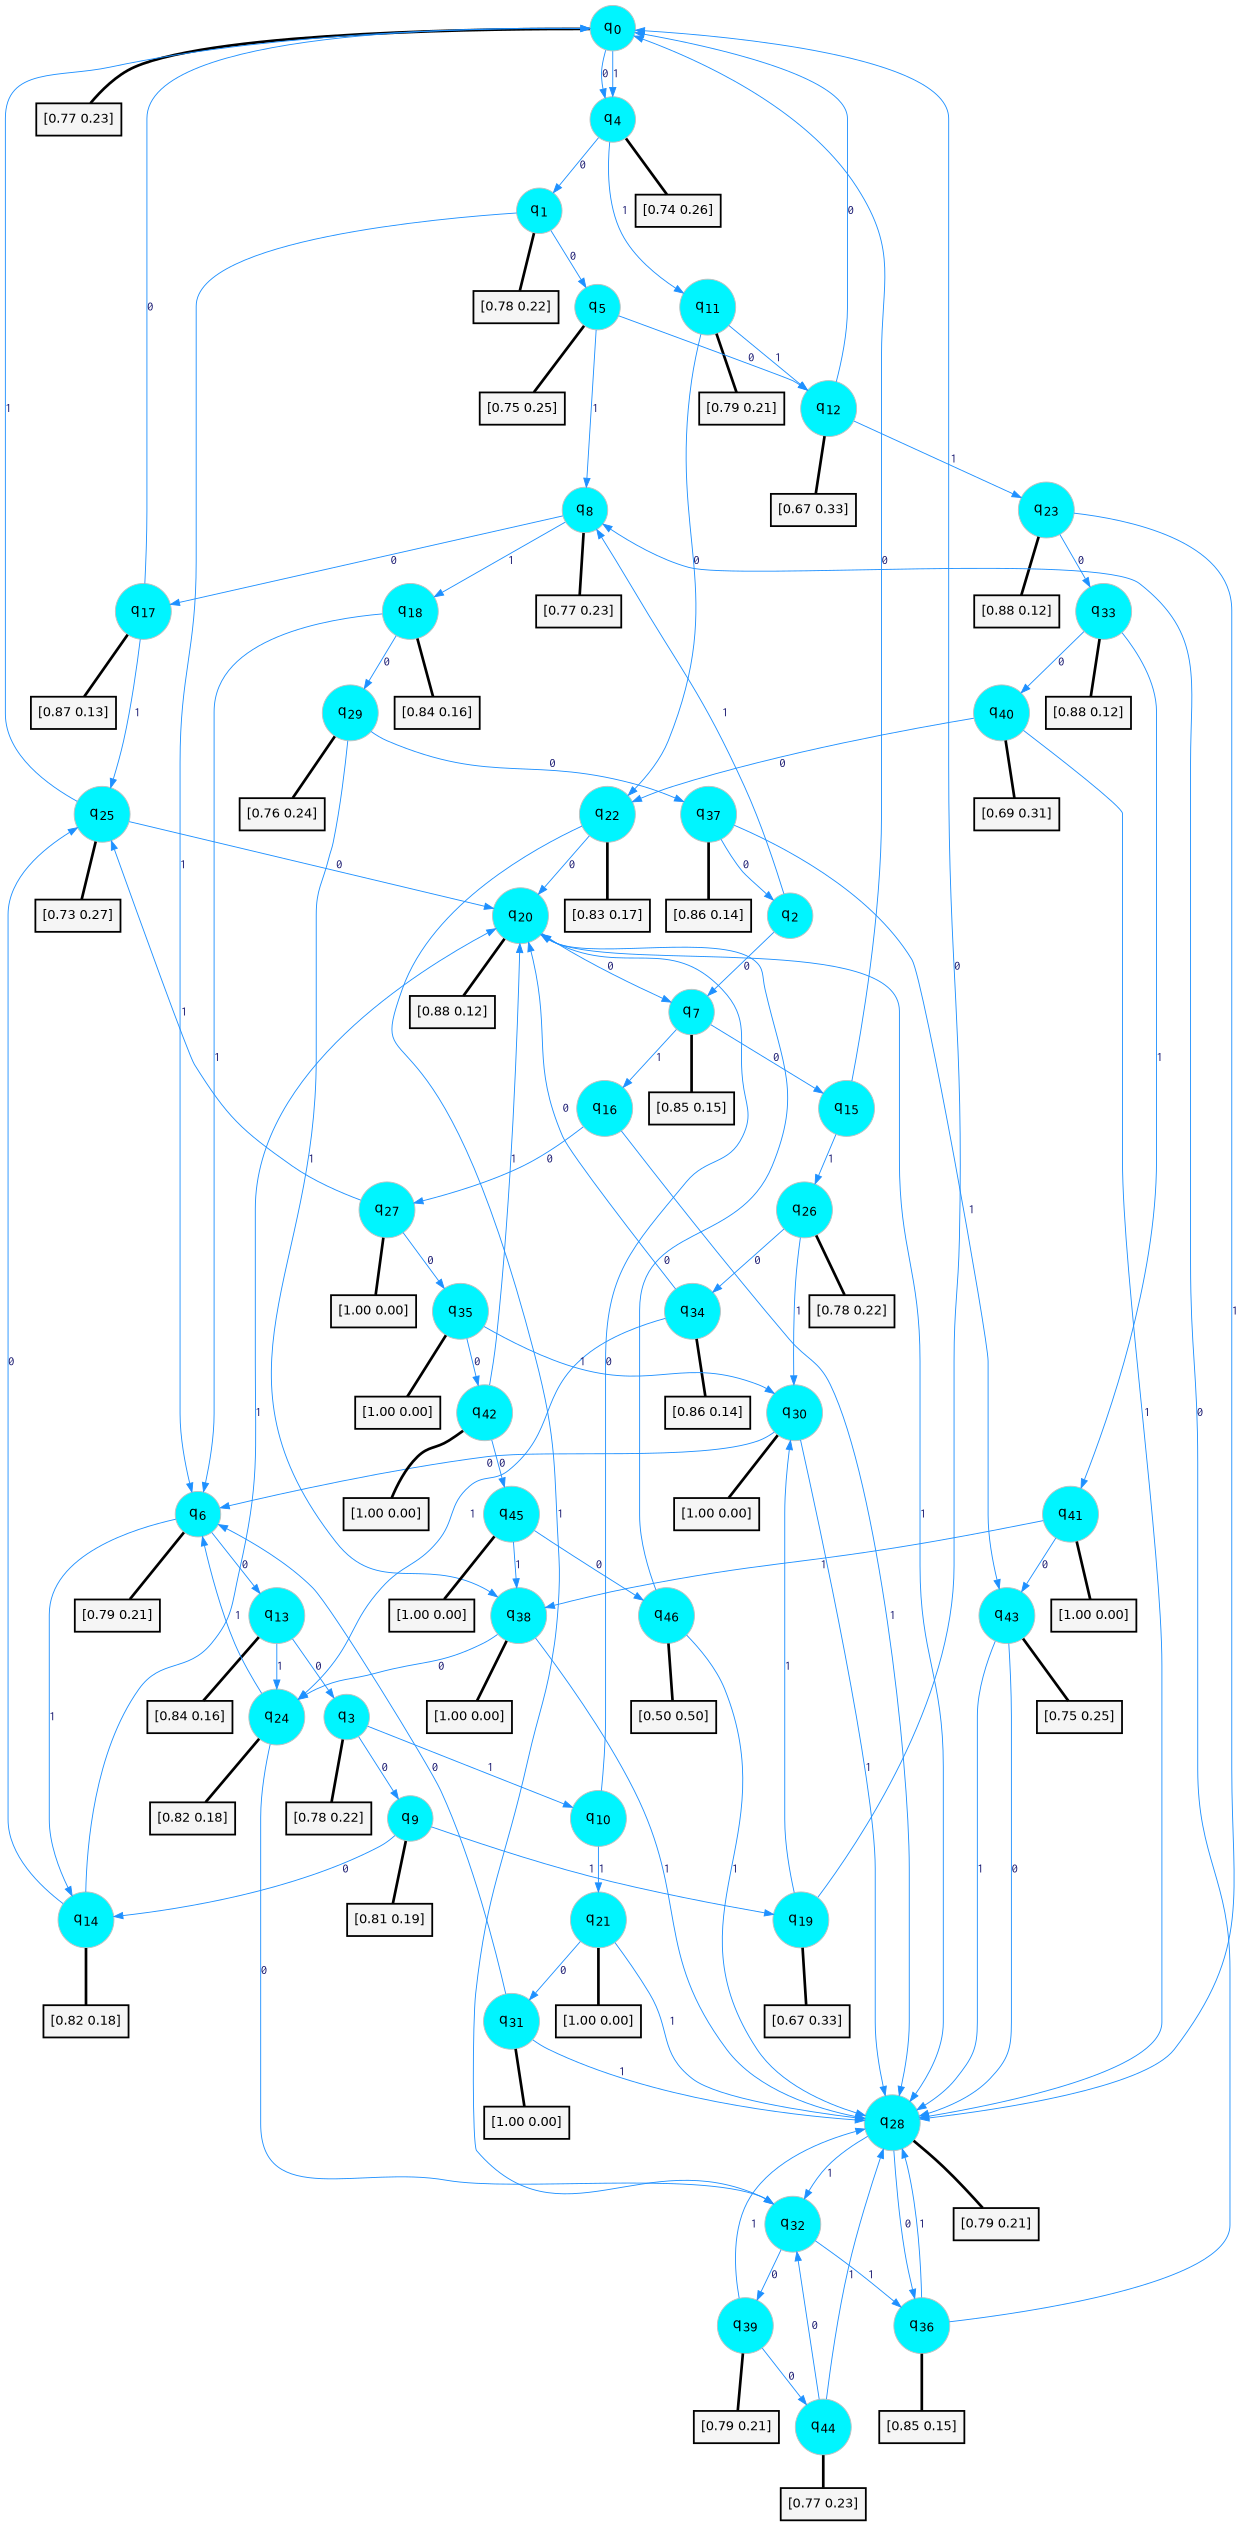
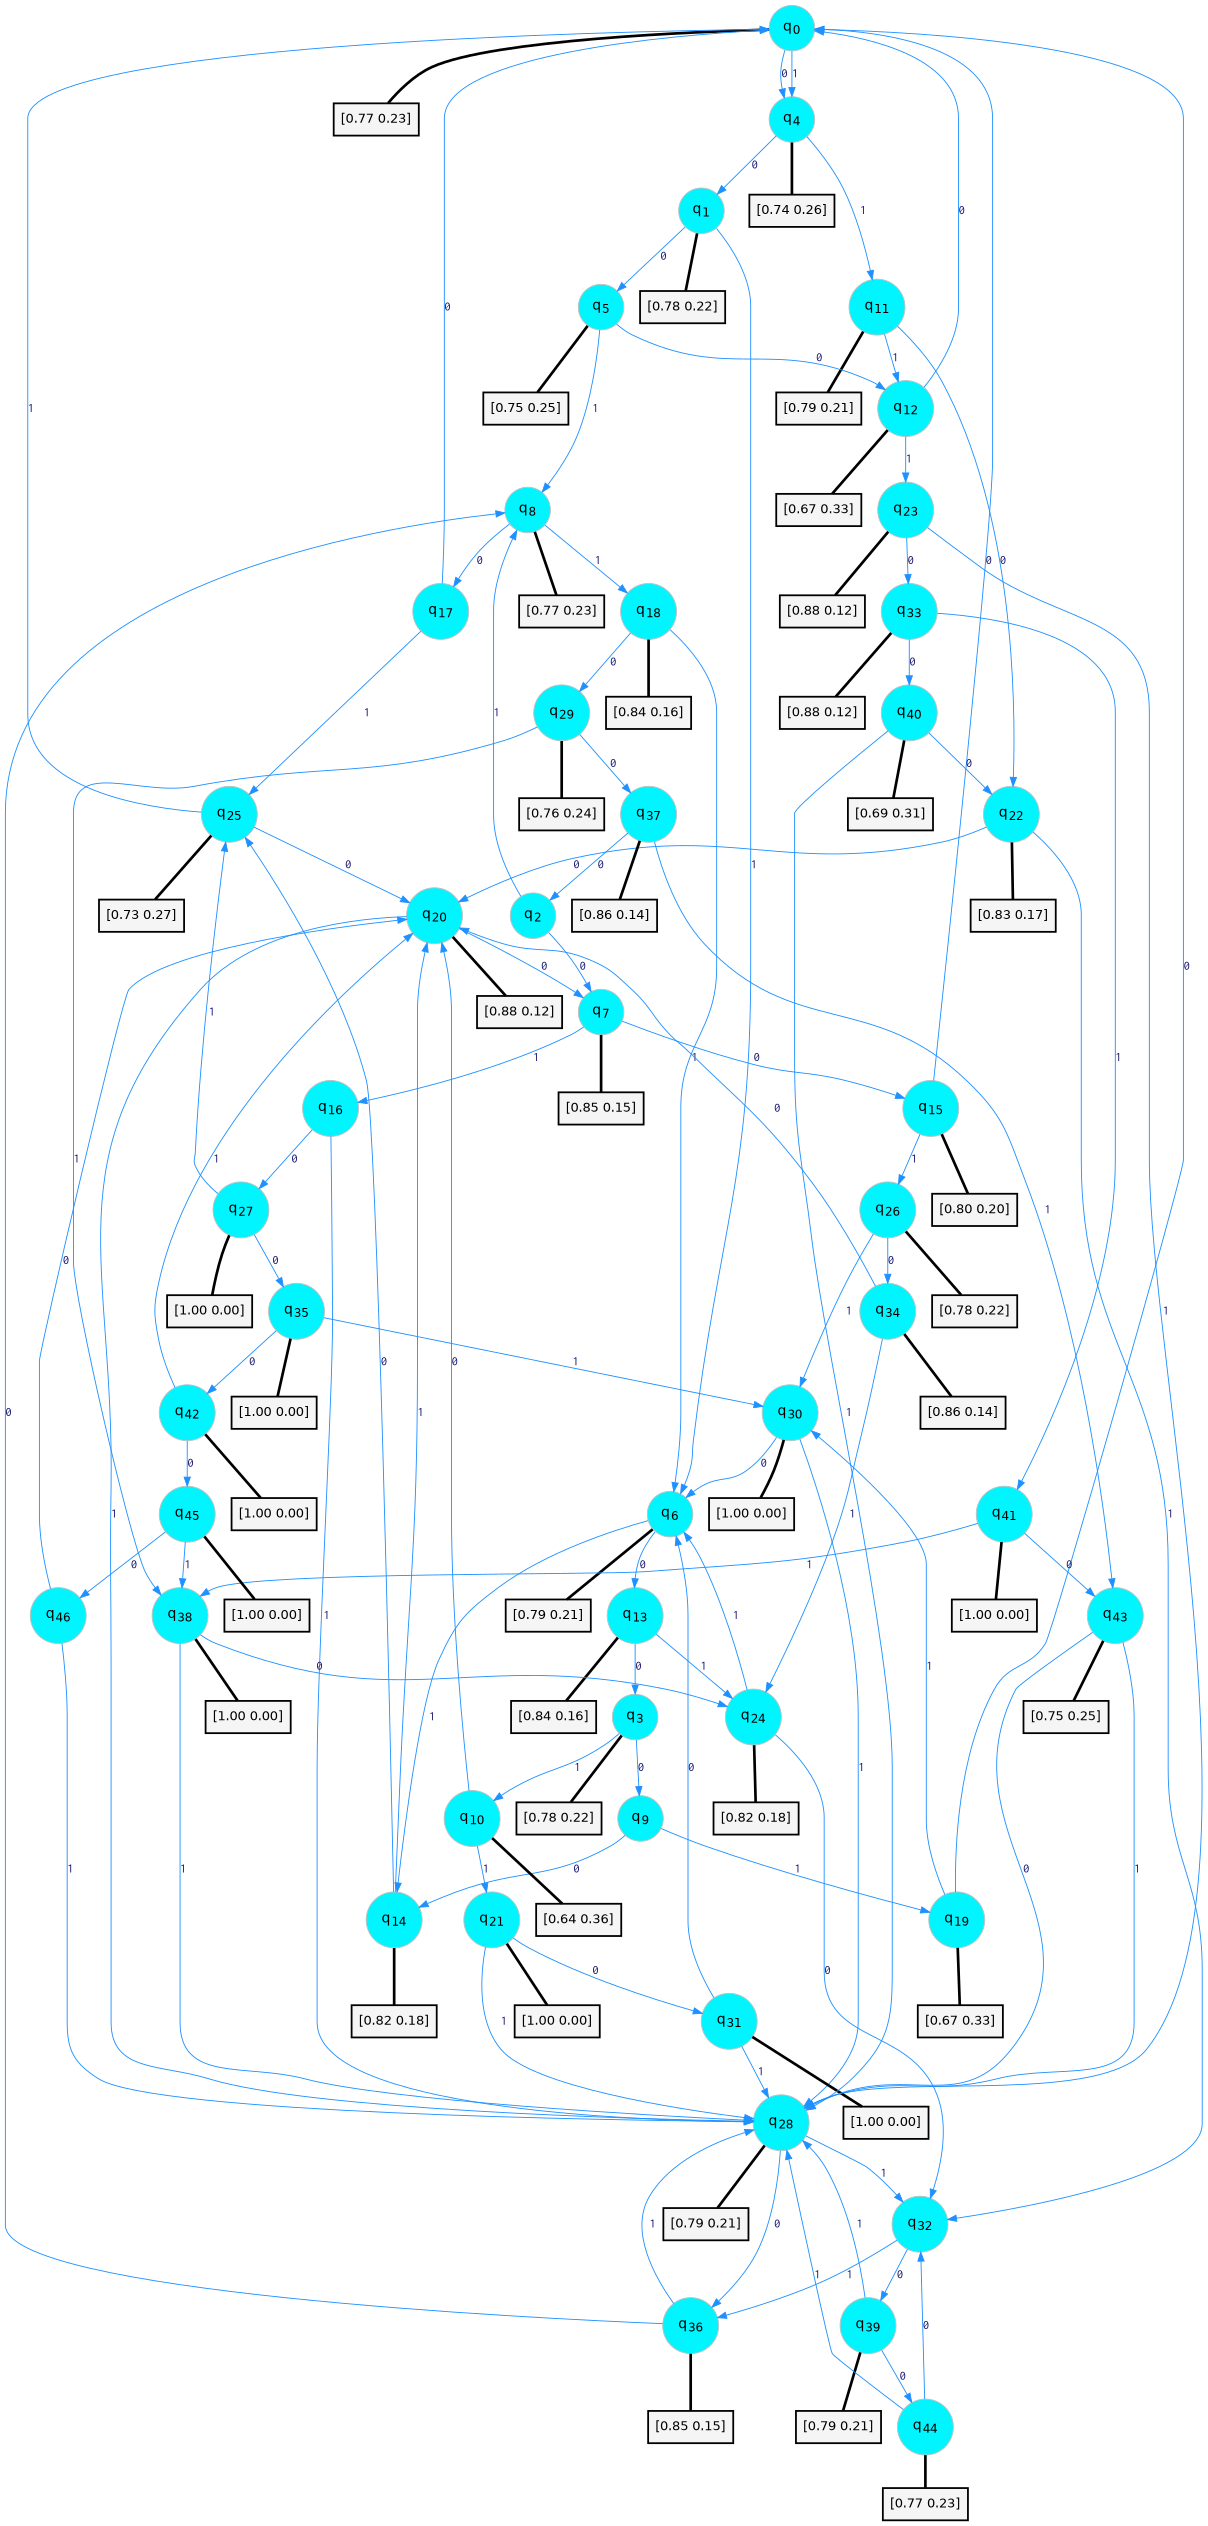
node "[0.87 0.13]": removed
node "[0.80 0.20]": added
node "[0.50 0.50]": removed
node "[0.81 0.19]": removed
node "[0.64 0.36]": added
